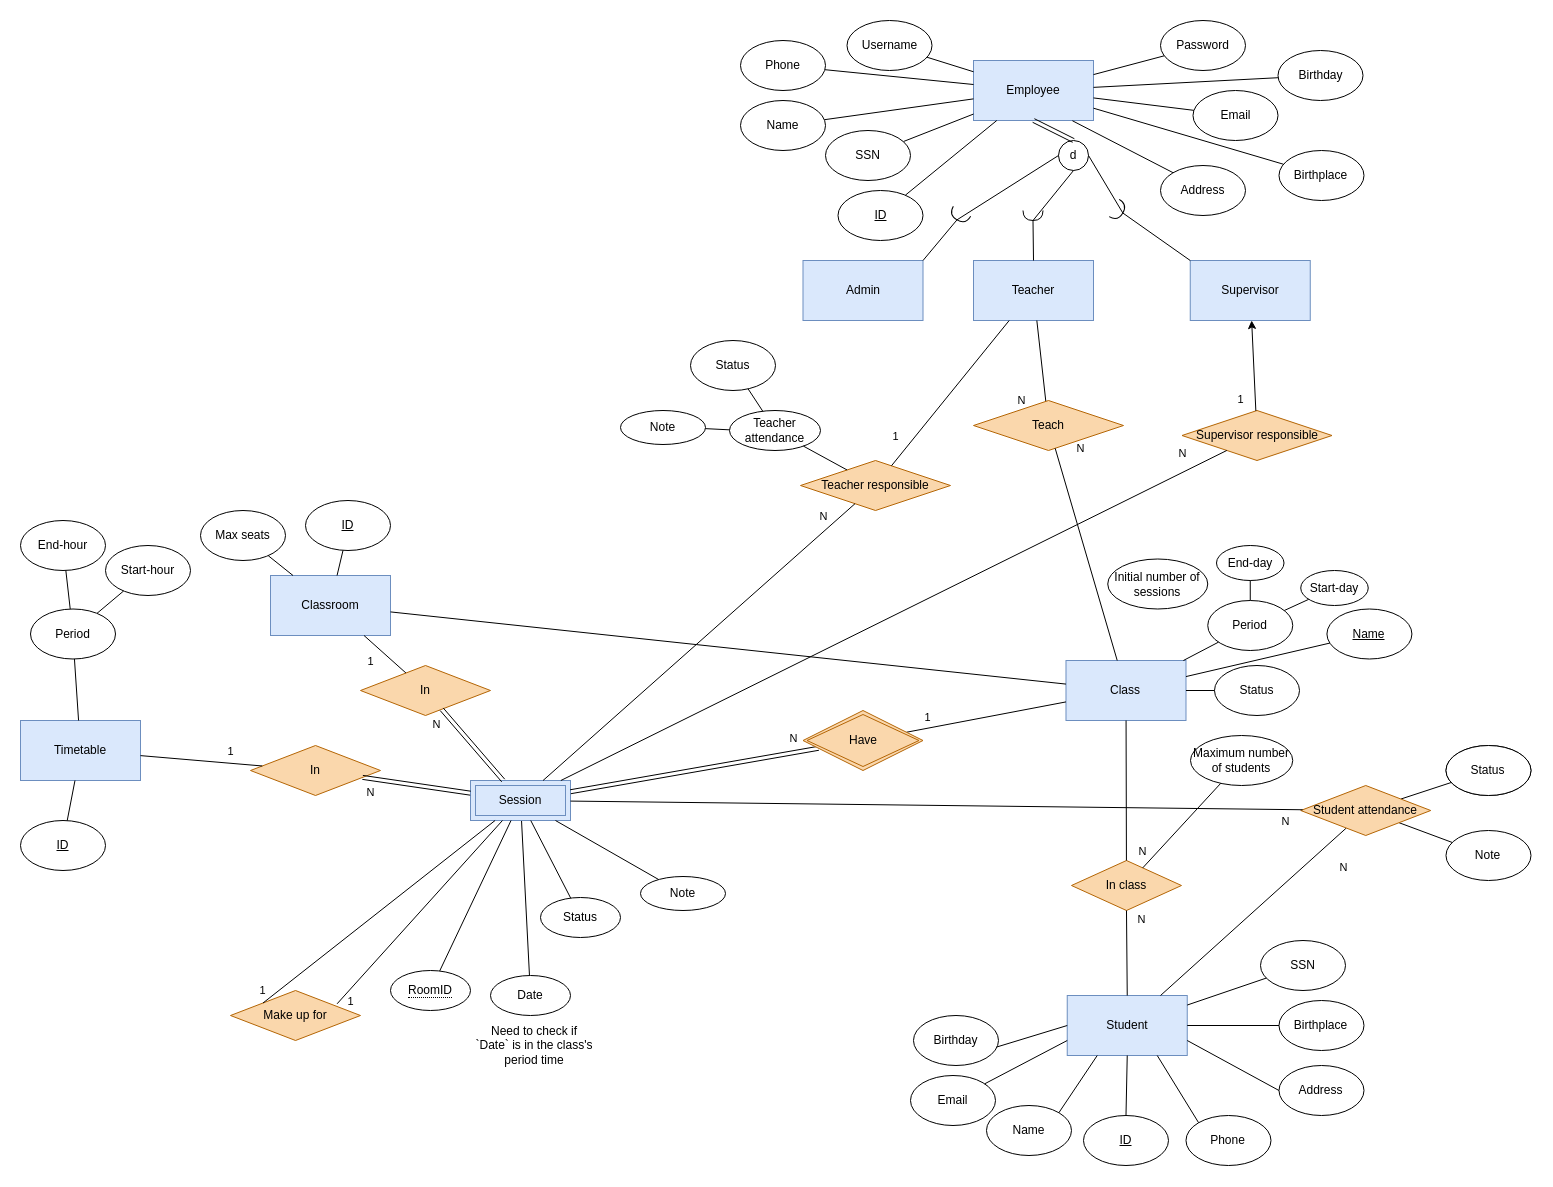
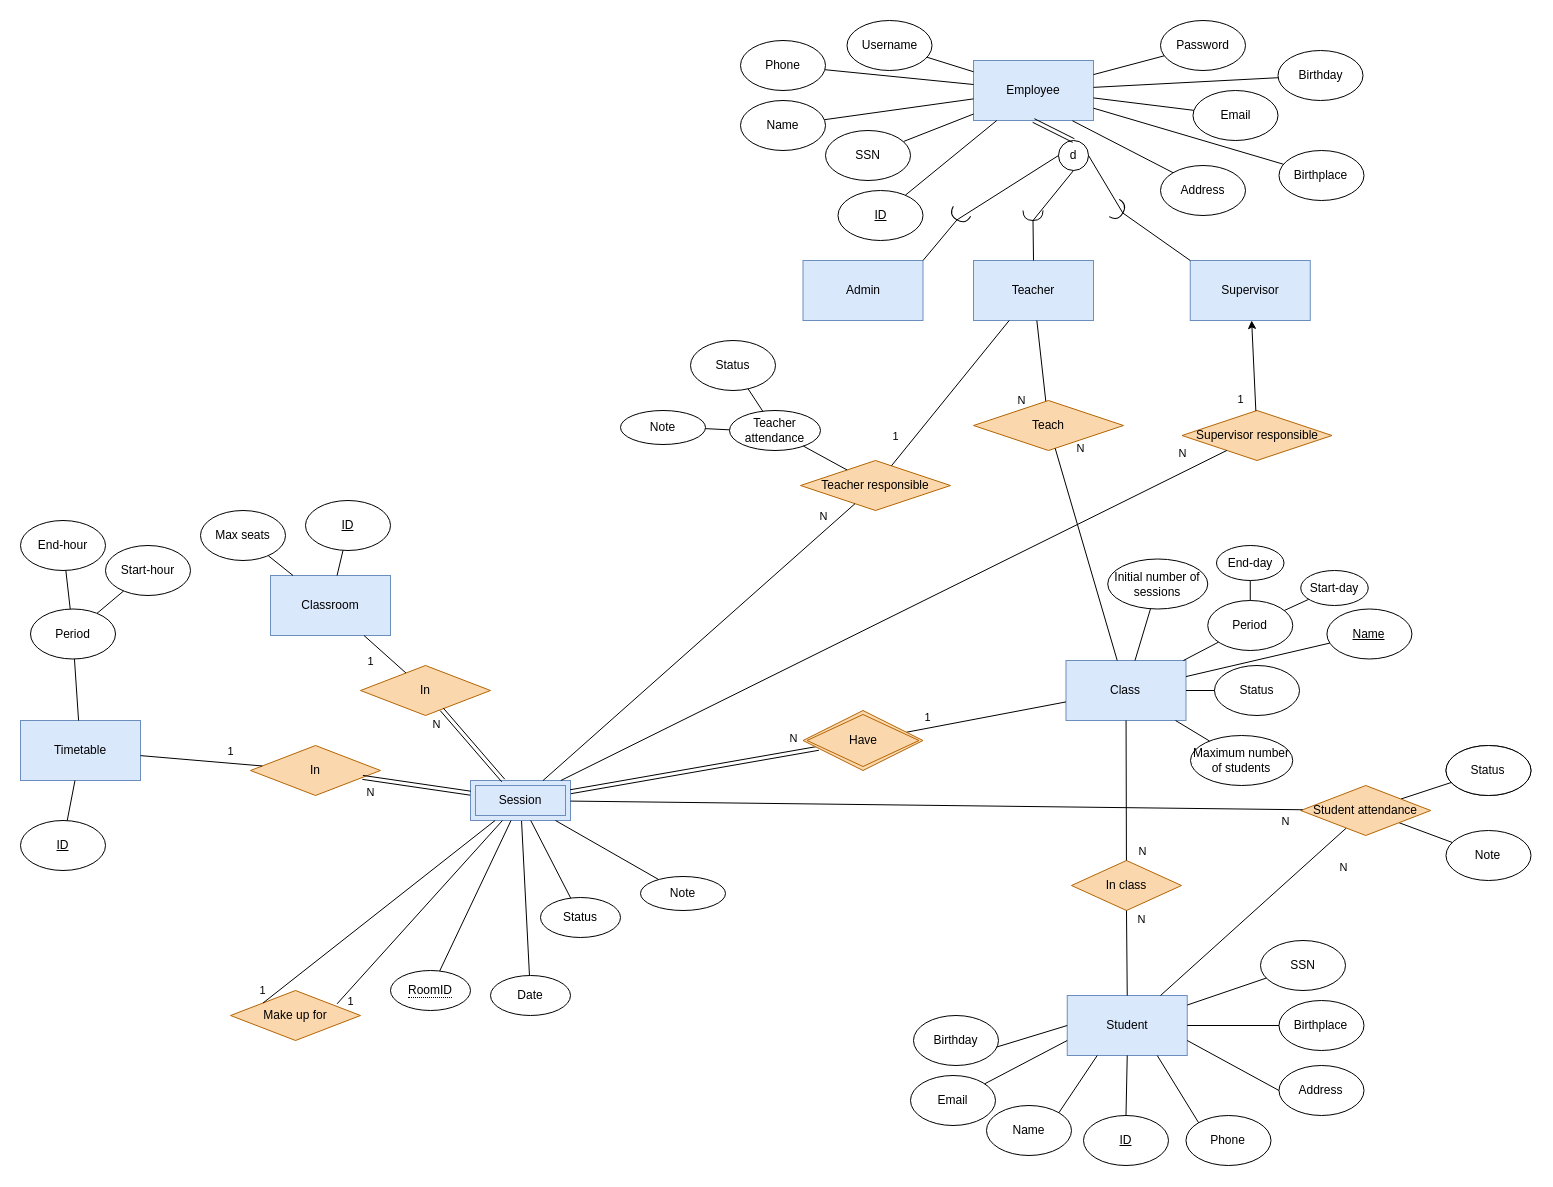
edge "Classroom" -- "Class": now "Initial number of sessions" -- "Class"
edge "Maximum number of students" -- "In class": now "Maximum number of students" -- "Class"
node "Need to check if `Date` is in the class's period time": removed
